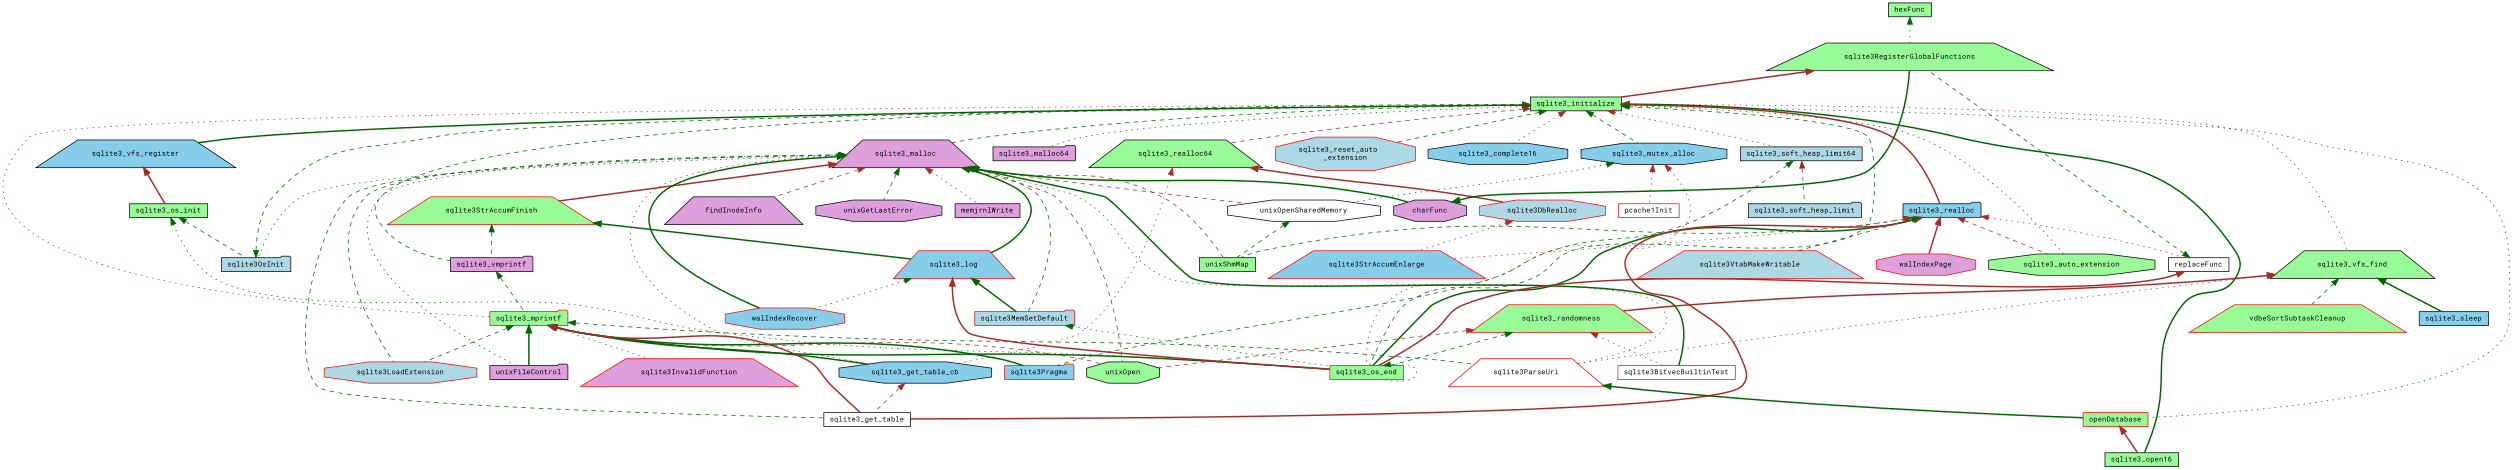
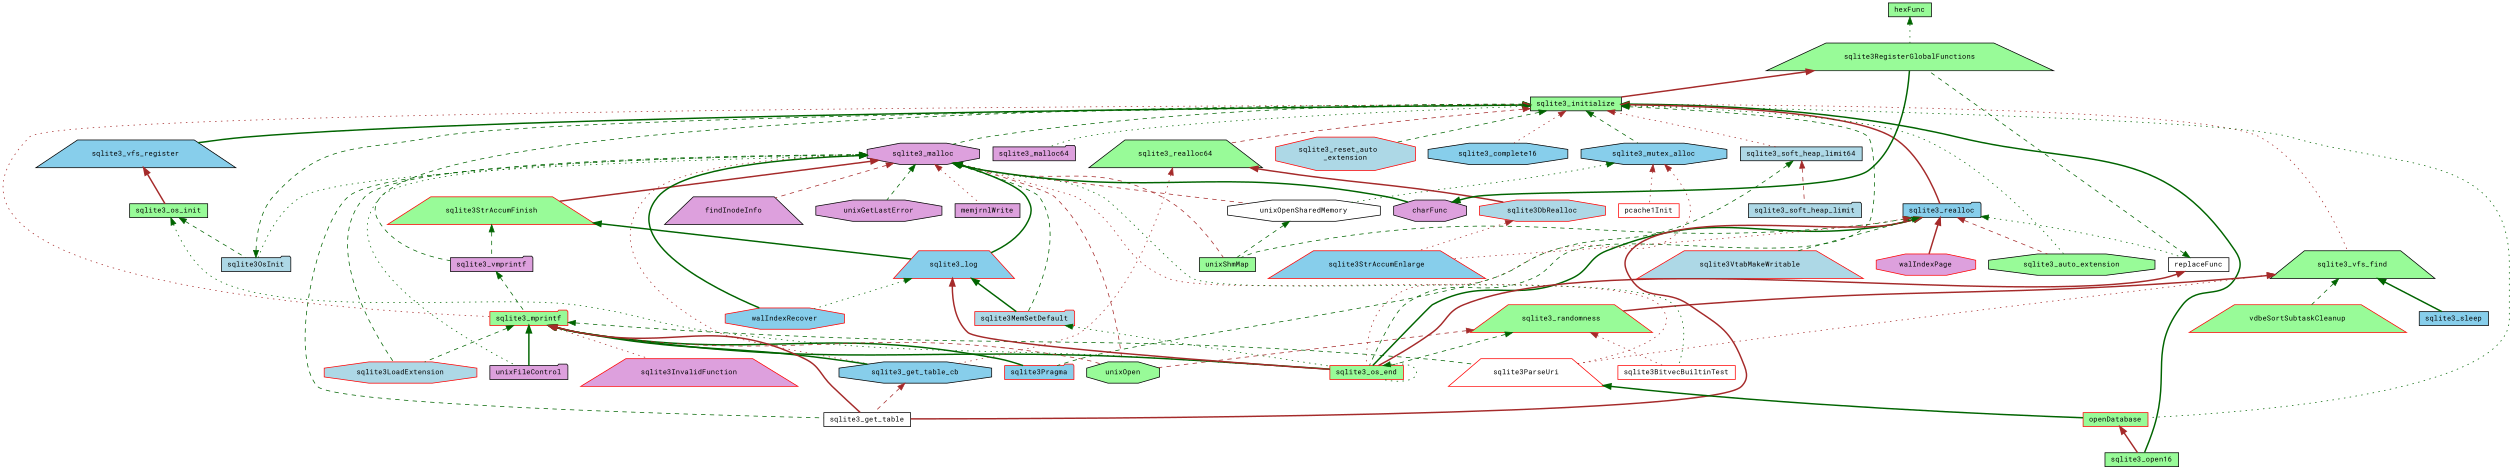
node "sqlite3_malloc": shape trapezium -> octagon
edge "replaceFunc" -> "sqlite3_realloc": color brown -> darkgreen
edge "sqlite3BitvecBuiltinTest" -> "sqlite3_malloc": style bold -> dotted
